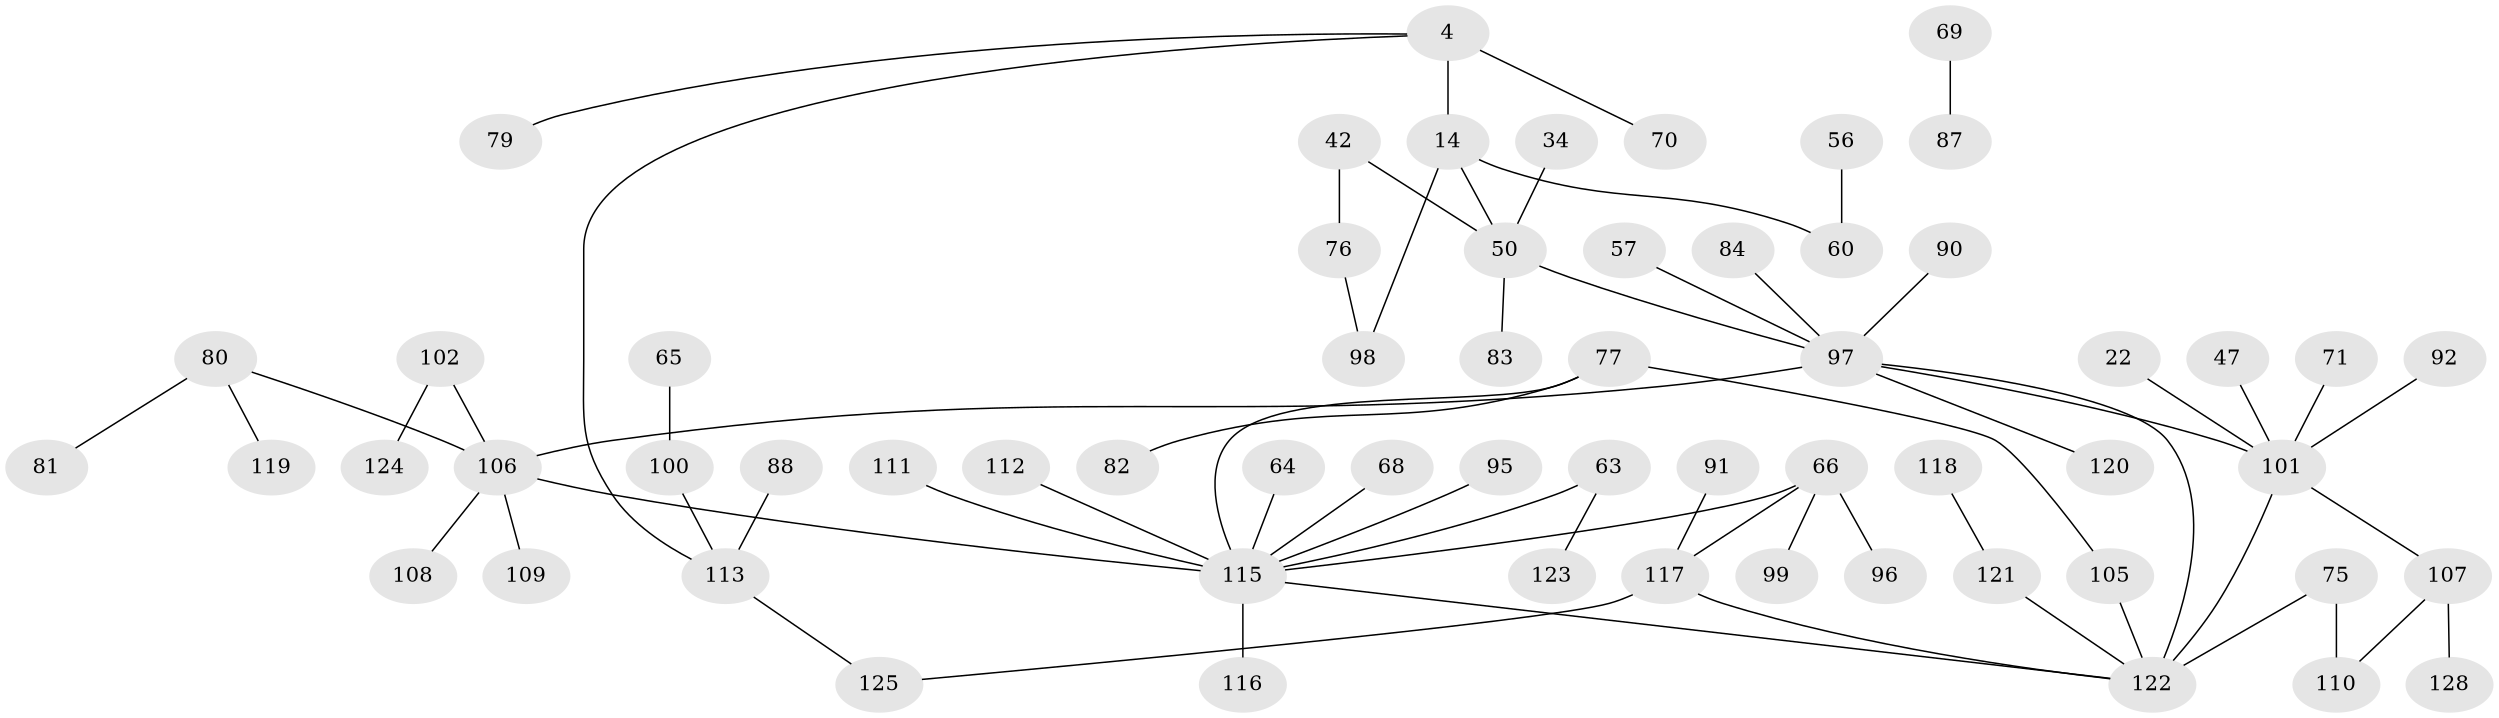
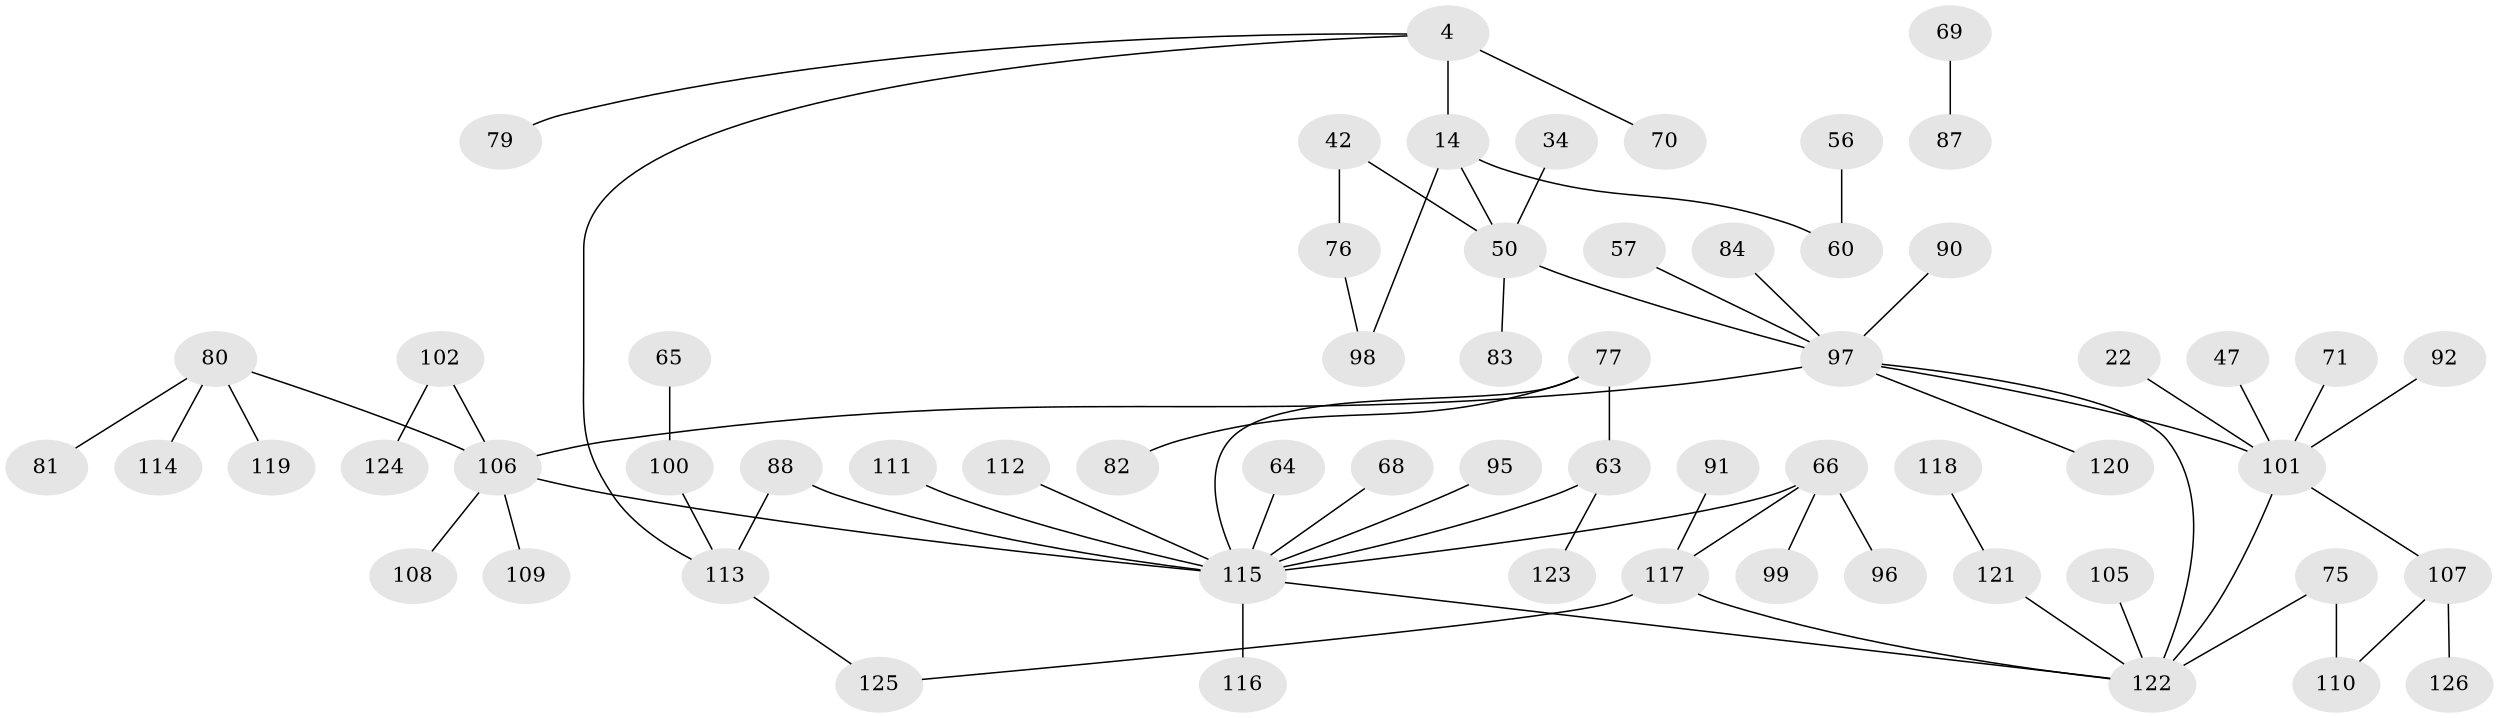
edge "77" -- "105": now "77" -- "63"
node "114": added
edge "88" -- "115": added
node "128": label "128" -> "126"
